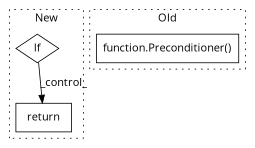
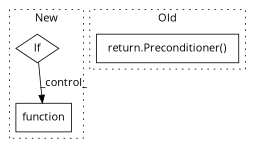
node "function.Preconditioner()": label "function.Preconditioner()" -> "return.Preconditioner()"
node "return": label "return" -> "function"
